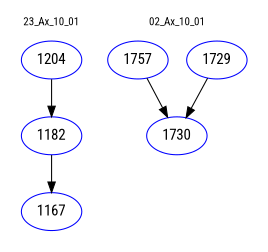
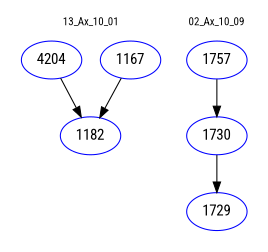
cluster "23_Ax_10_01": label "23_Ax_10_01" -> "13_Ax_10_01"
cluster "02_Ax_10_01": label "02_Ax_10_01" -> "02_Ax_10_09"
node "1204": label "1204" -> "4204"
edge "1729" -> "1730": reversed
edge "1182" -> "1167": reversed
